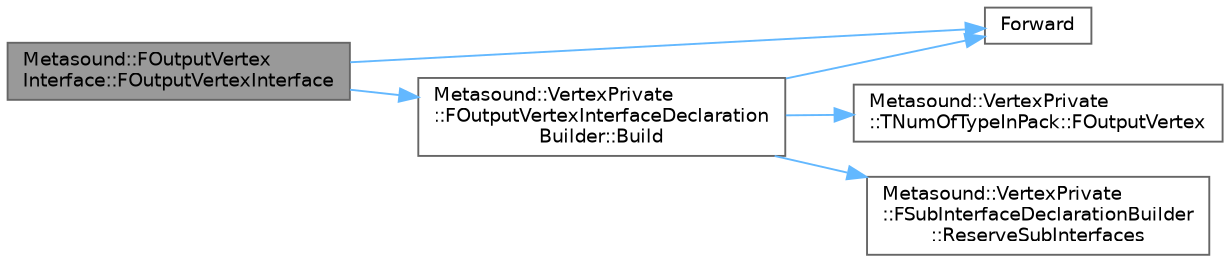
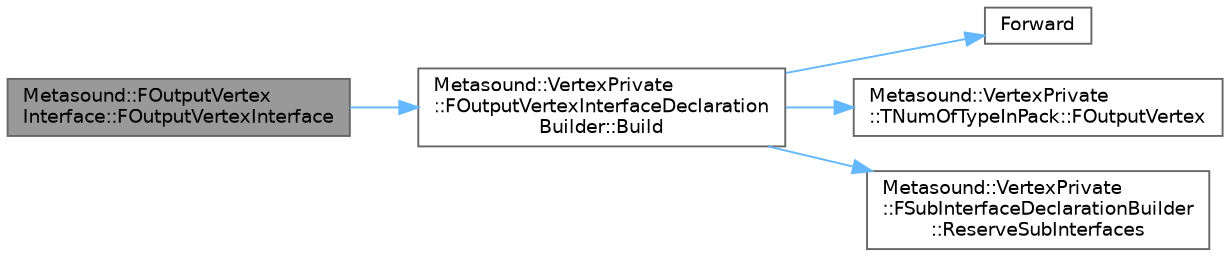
edge "Metasound::FOutputVertex Interface::FOutputVertexInterface" -> "Forward": removed
